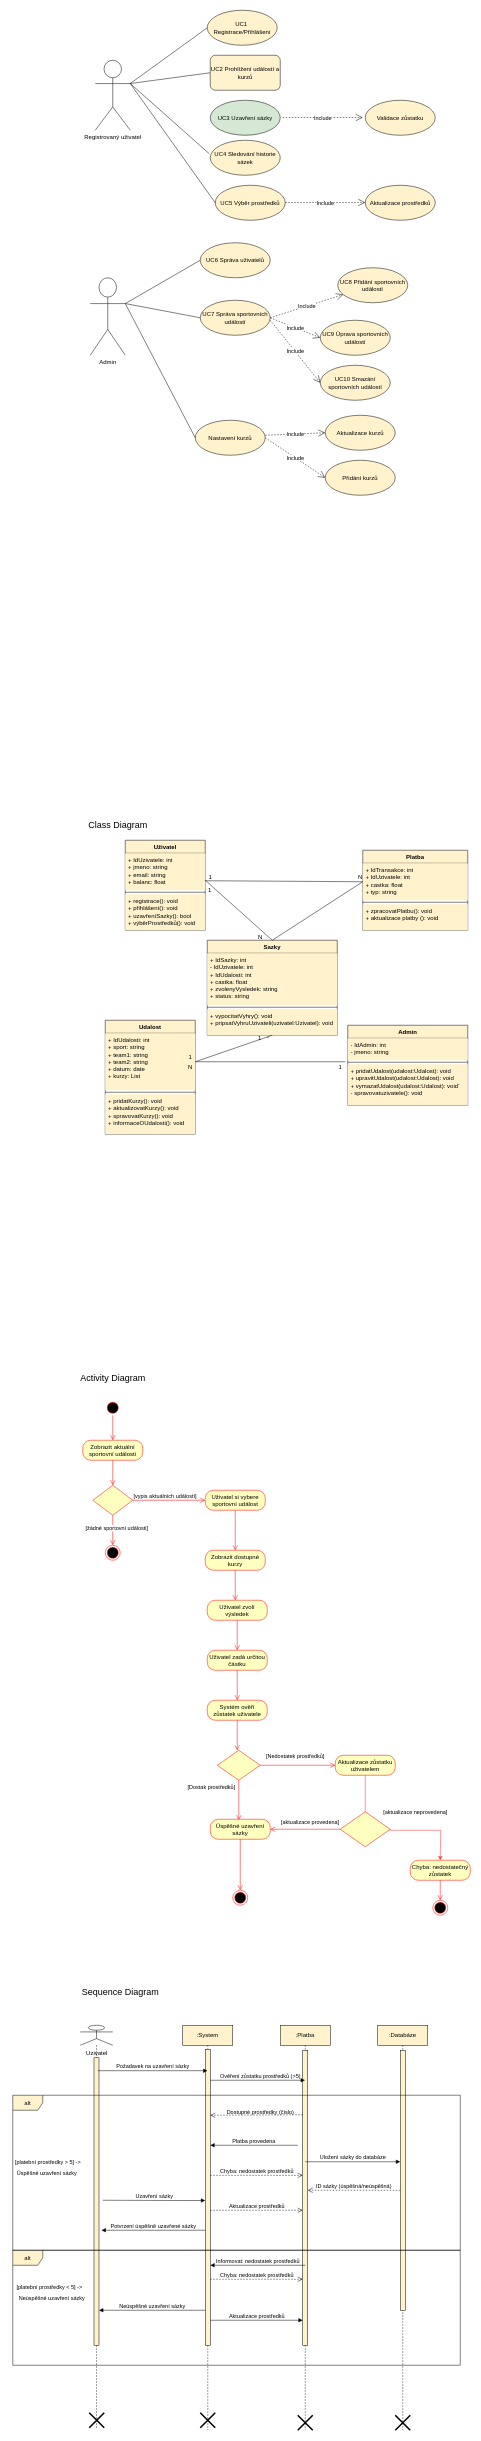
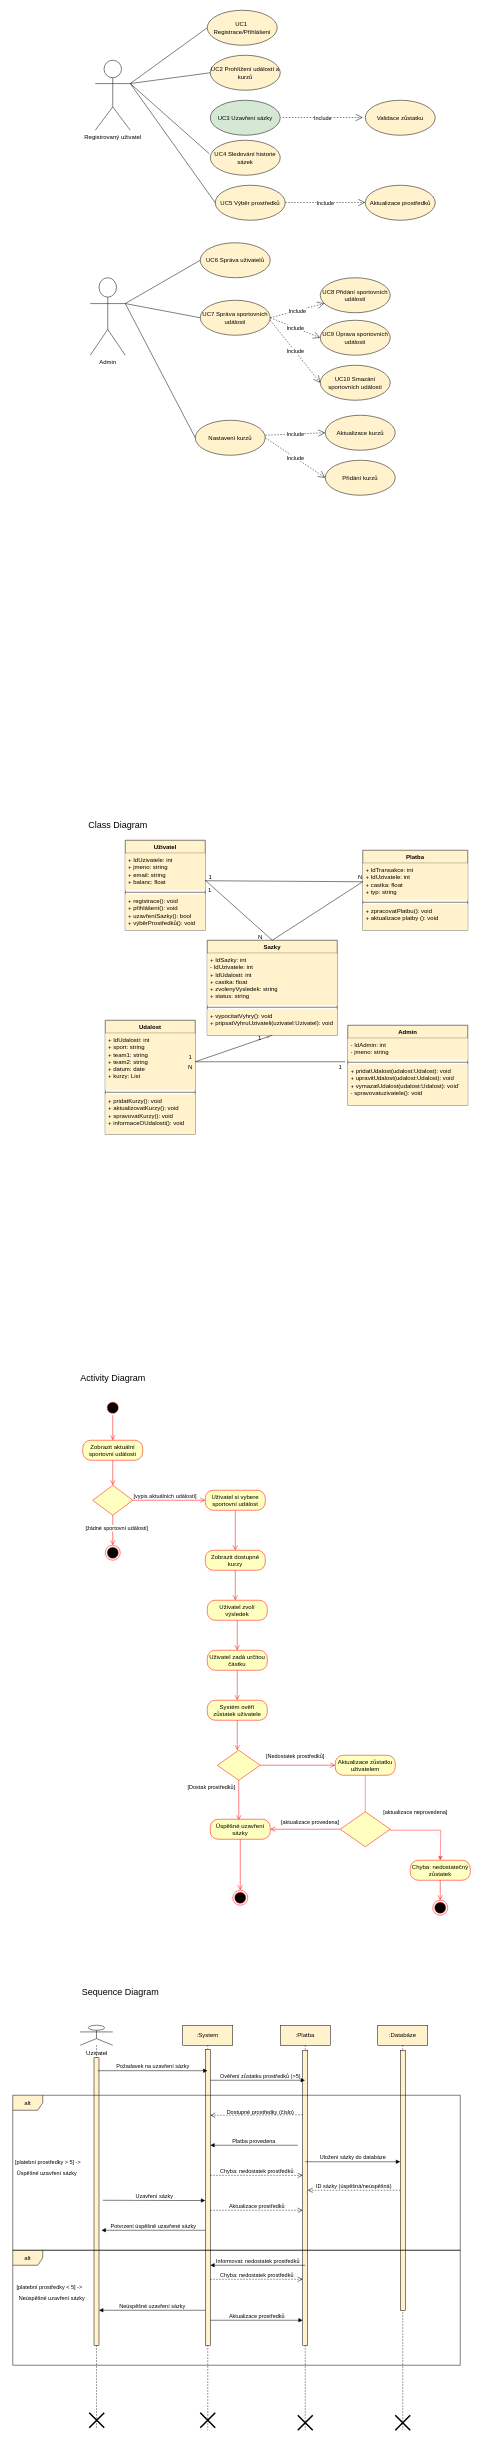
node "UC2 Prohlížení událostí a kurzů": shape rounded rectangle -> ellipse
node "UC8 Přidání sportovních událostí": moved (373, 285) -> (355, 295)
